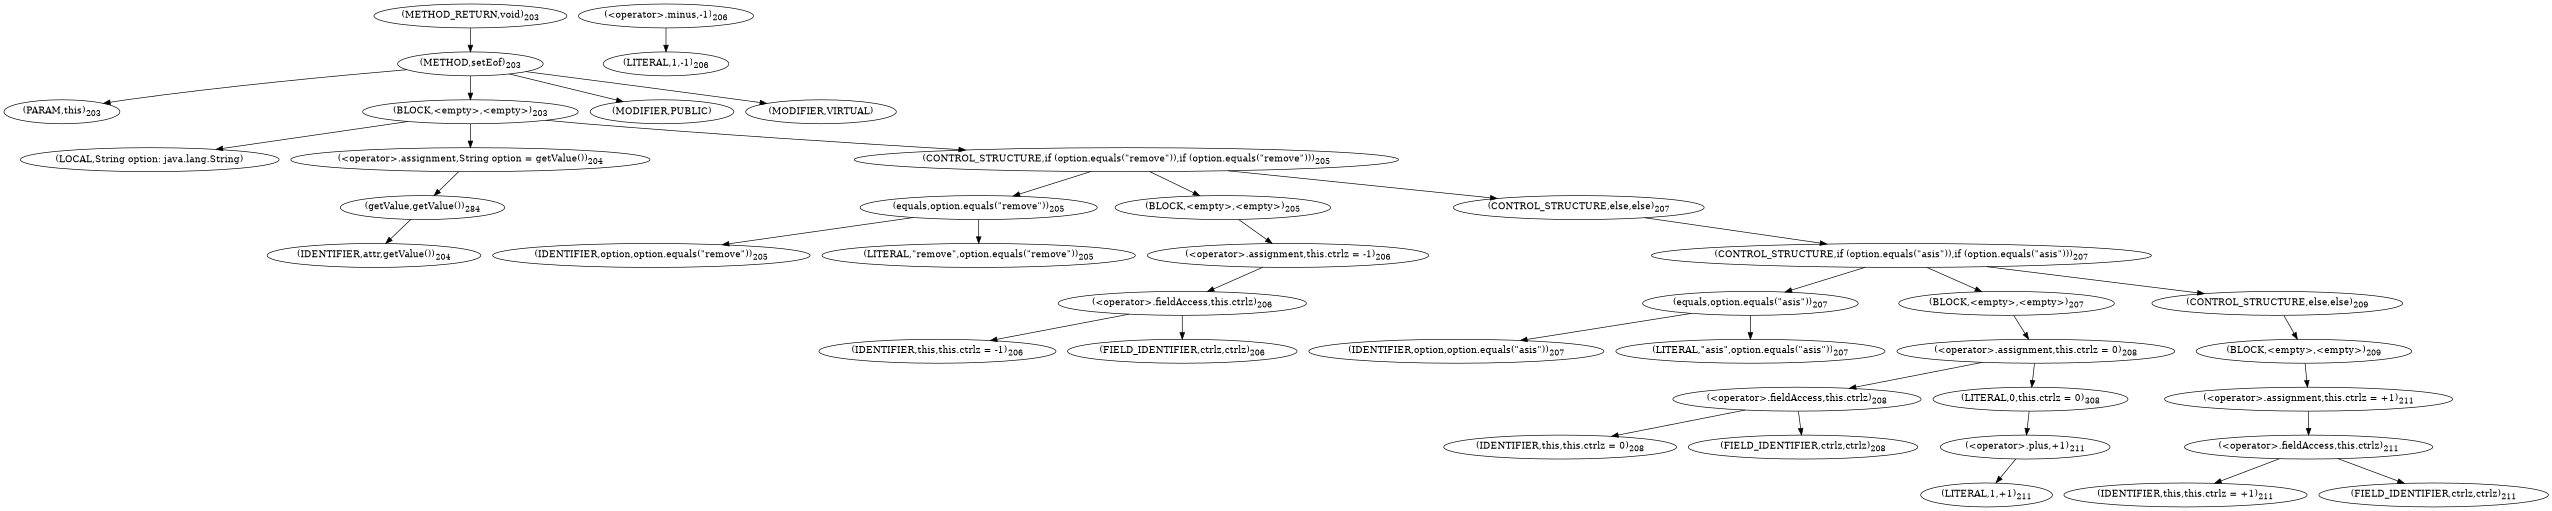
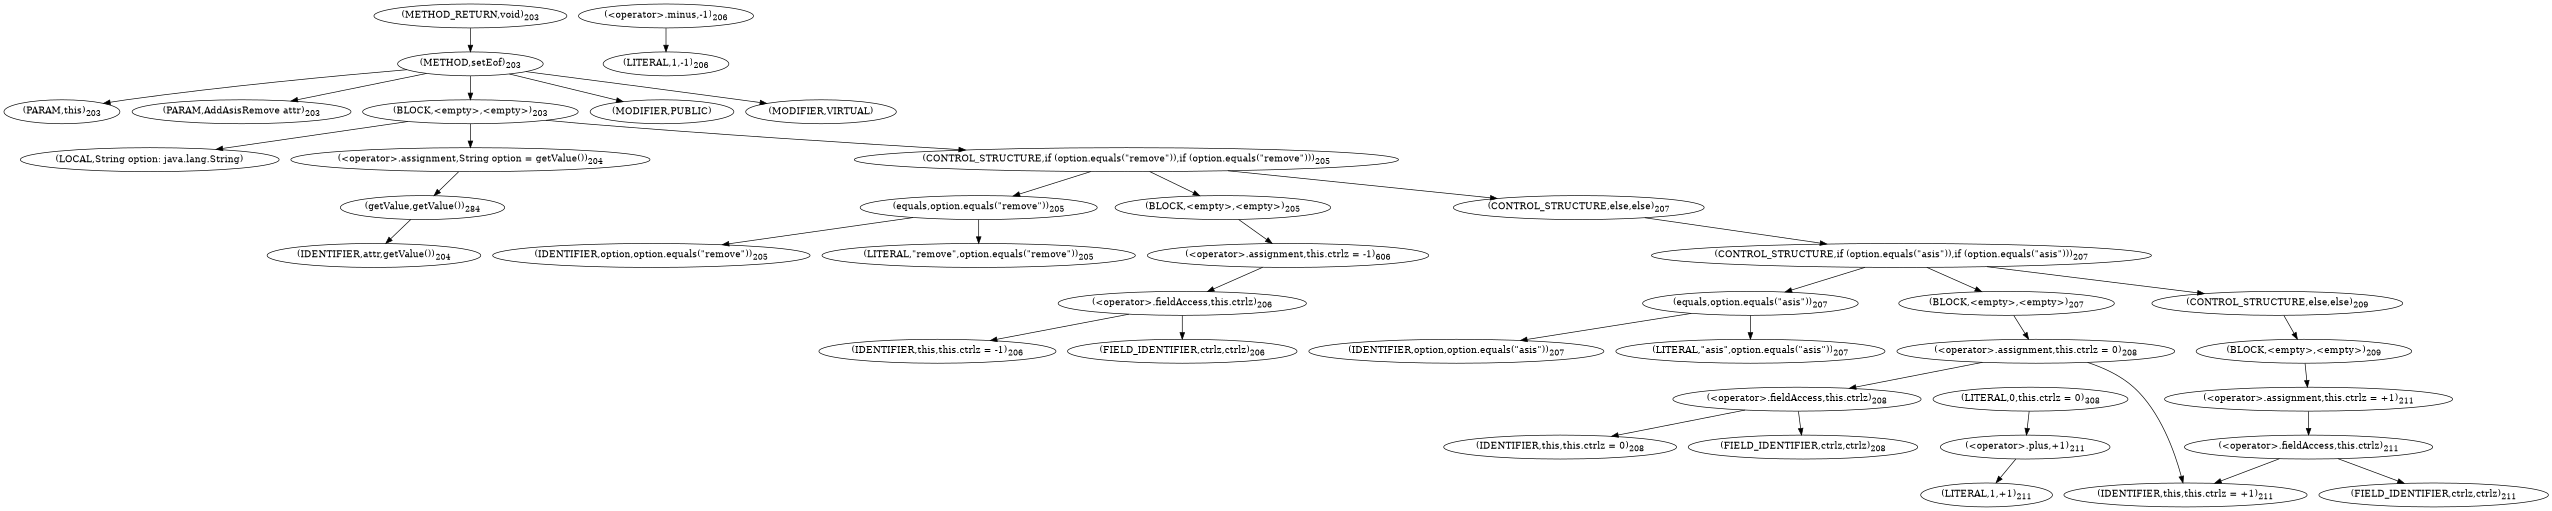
node "(PARAM,AddAsisRemove attr)": added
node "(<operator>.assignment,this.ctrlz = -1)": text "206" -> "606"
edge "(<operator>.assignment,this.ctrlz = 0)" -> "(LITERAL,0,this.ctrlz = 0)": now "(<operator>.assignment,this.ctrlz = 0)" -> "(IDENTIFIER,this,this.ctrlz = +1)"
